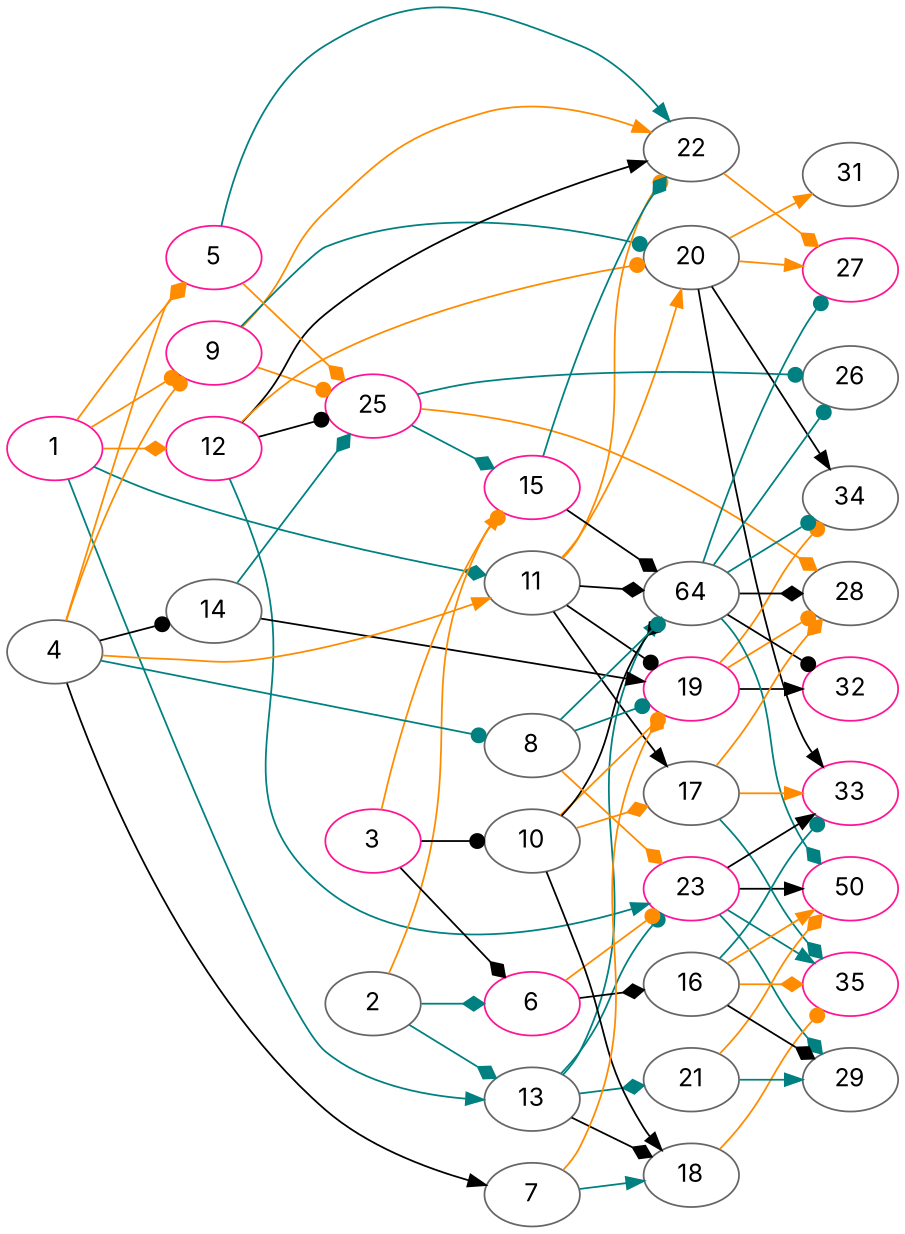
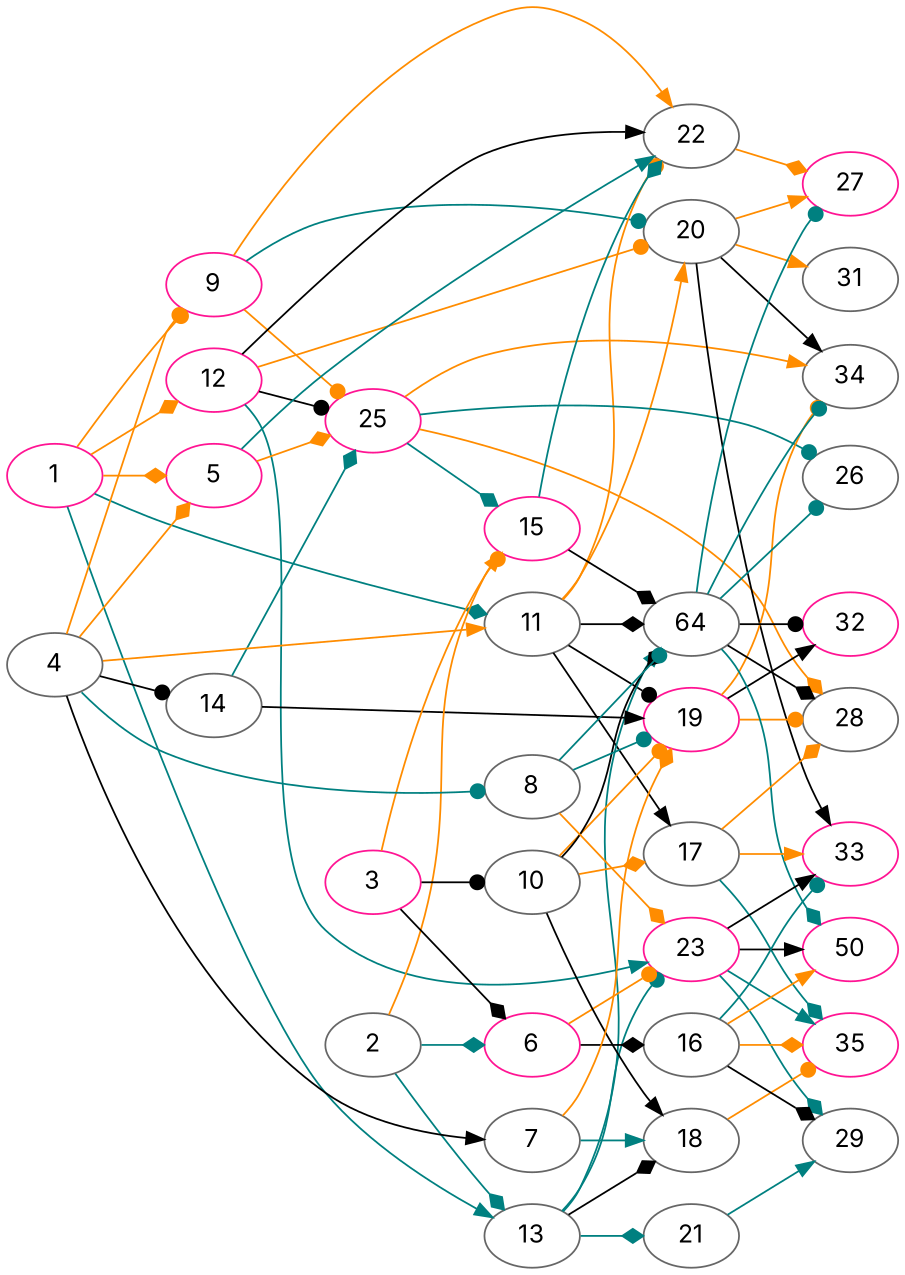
edge "25" -> "34": added
edge "21" -> "50": removed
